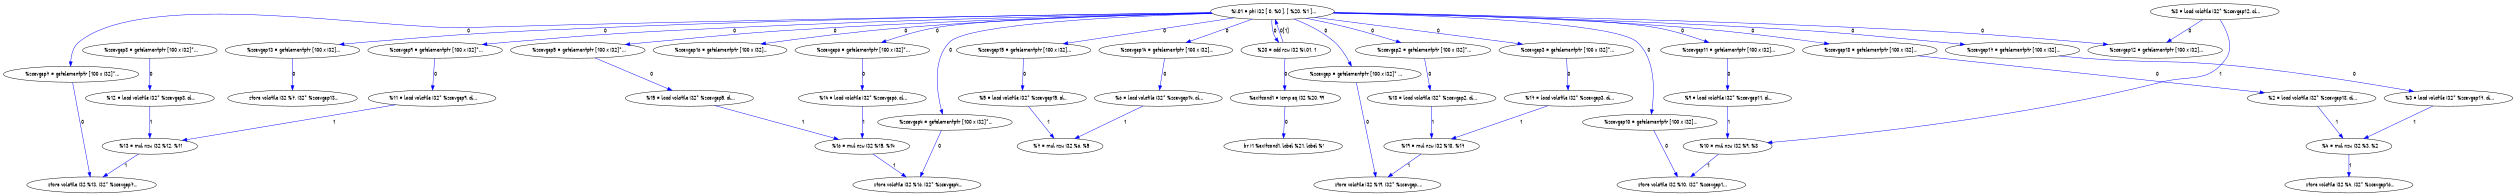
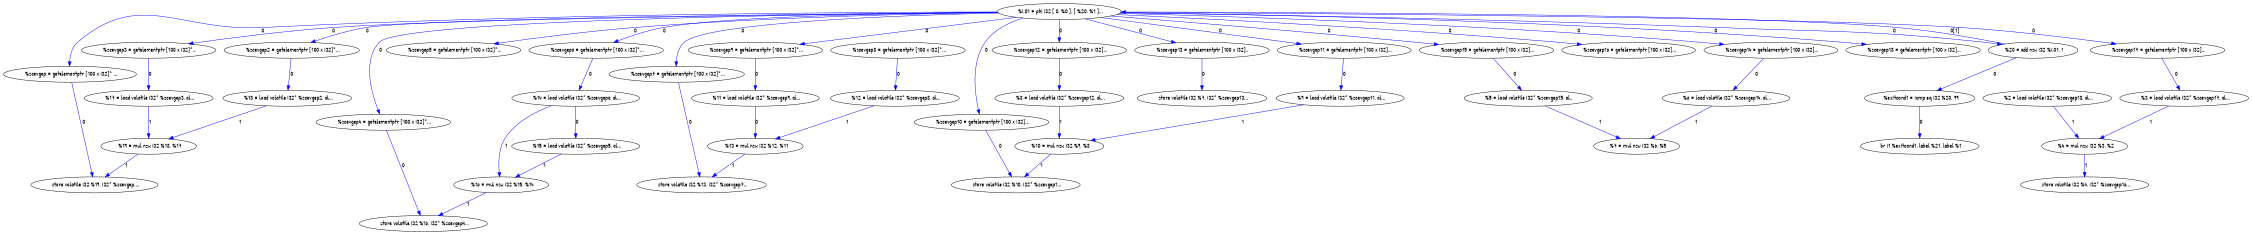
edge "%8 = load volatile i32* %scevgep12, al..." -> "%scevgep12 = getelementptr [100 x i32]...": reversed
edge "%scevgep5 = getelementptr [100 x i32]*..." -> "%15 = load volatile i32* %scevgep5, al...": now "%14 = load volatile i32* %scevgep6, al..." -> "%15 = load volatile i32* %scevgep5, al..."
edge "%scevgep18 = getelementptr [100 x i32]..." -> "%2 = load volatile i32* %scevgep18, al...": removed, label "0"
edge "%11 = load volatile i32* %scevgep9, al..." -> "%13 = mul nsw i32 %12, %11": label "1" -> "0"
